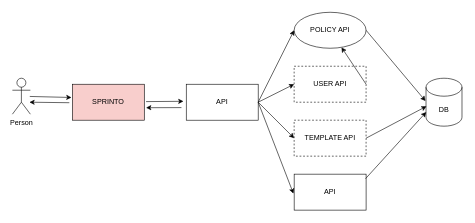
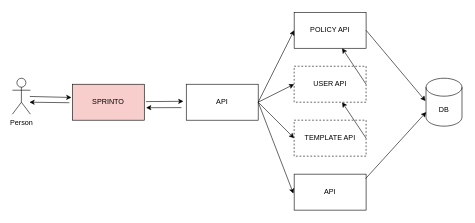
node "POLICY API": shape ellipse -> rectangle
edge "TEMPLATE API" -> "DB": now "TEMPLATE API" -> "USER API"
